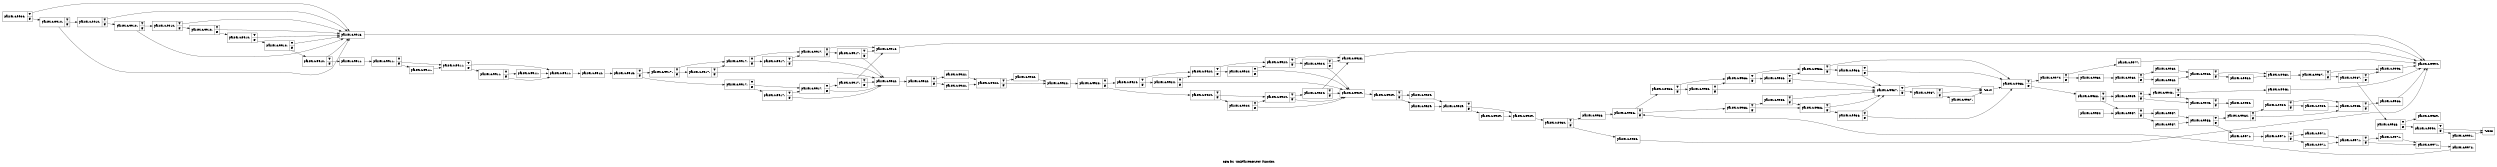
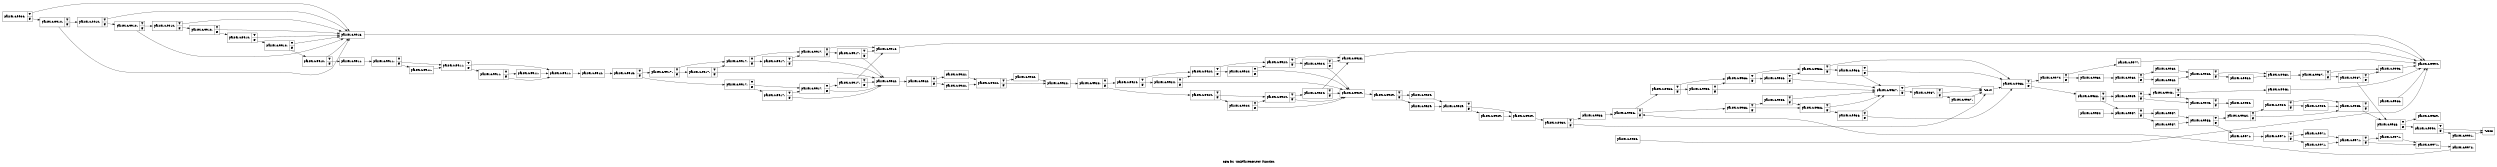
edge "parser.c:9965:" -> "parser.c:9966:": now "parser.c:9965:" -> "parser.c:9988:"
edge "parser.c:9930:" -> "parser.c:9933:": now "parser.c:9930:" -> "%310"
